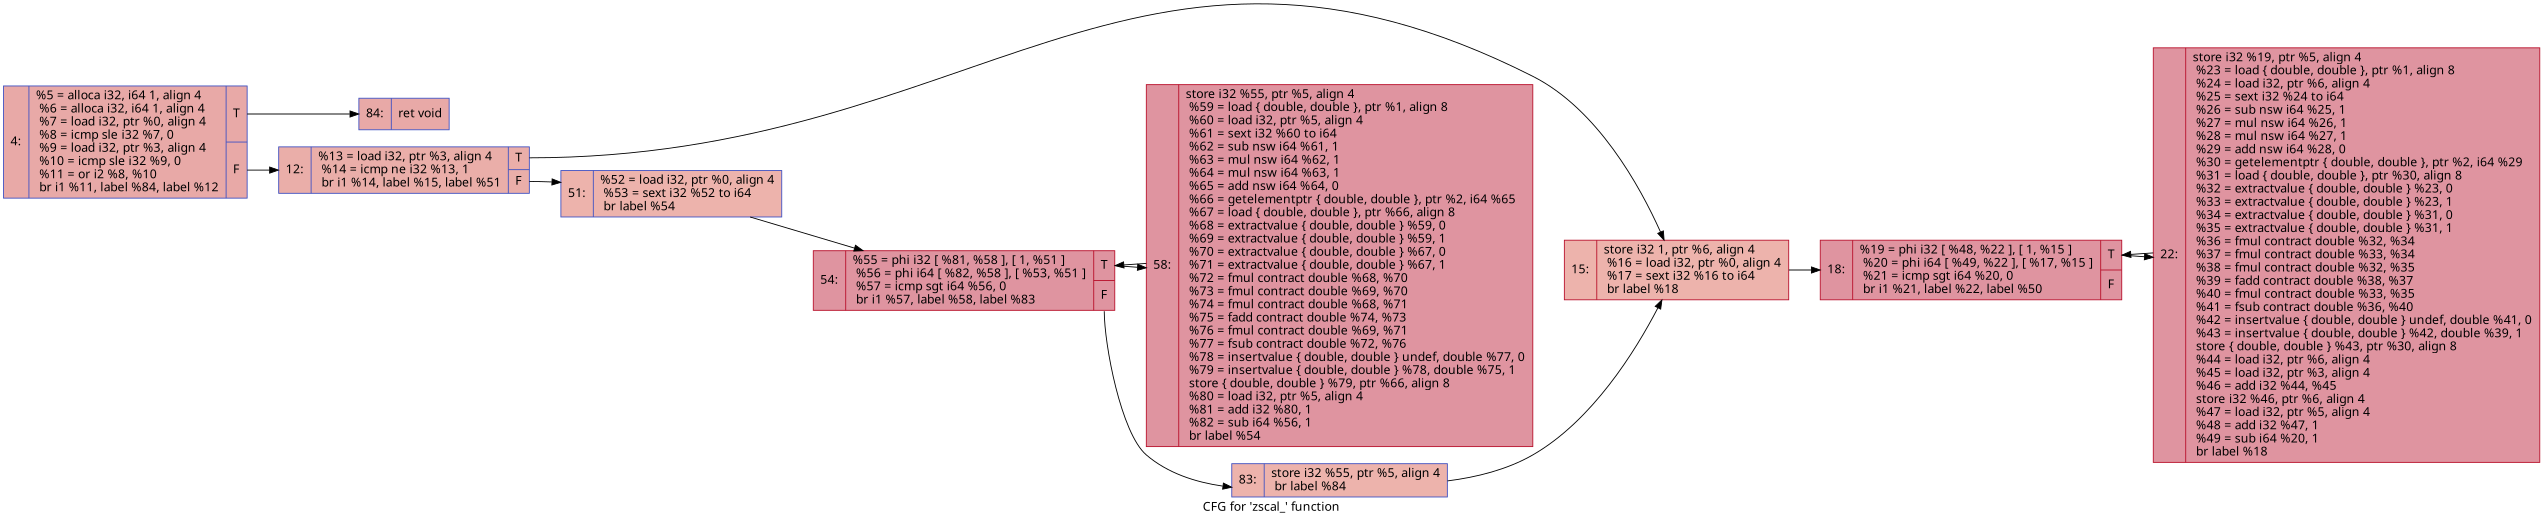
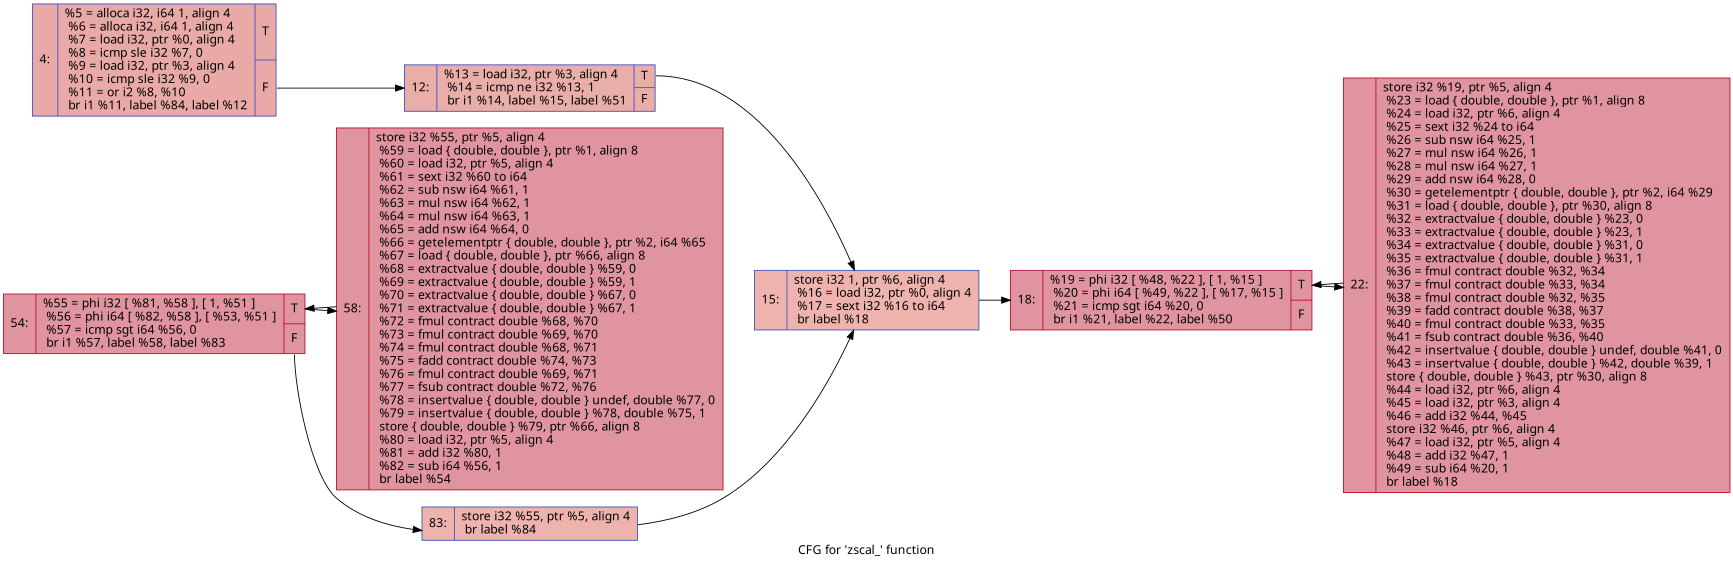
node "84:": removed
node "51:": removed
node "15:": color #b70d28ff -> #3d50c3ff
